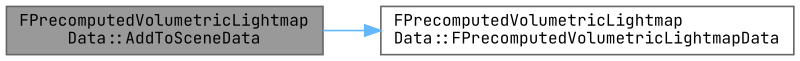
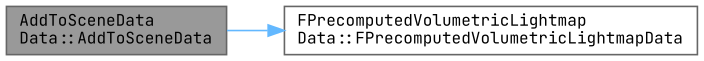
node "FPrecomputedVolumetricLightmap Data::AddToSceneData": label "FPrecomputedVolumetricLightmap Data::AddToSceneData" -> "AddToSceneData Data::AddToSceneData"
